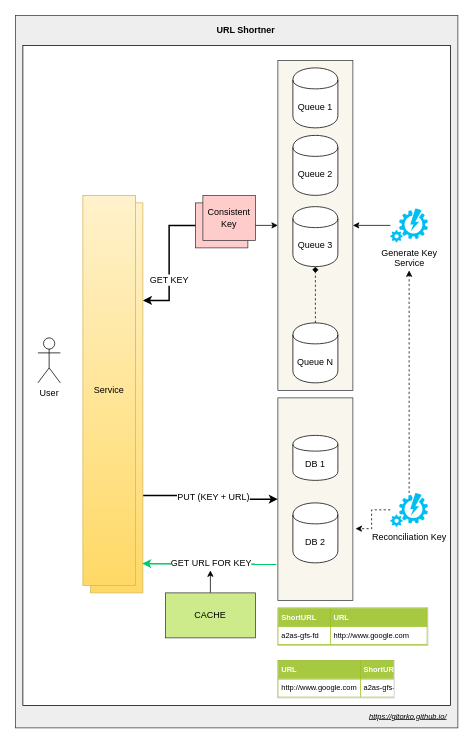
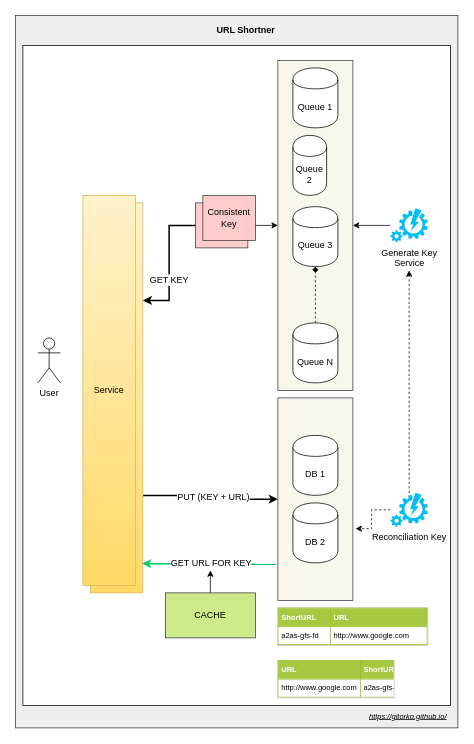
node "Queue 2": size 45x60 -> 34x60
node "DB 1": size 45x45 -> 45x60
